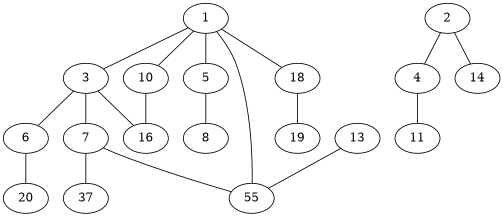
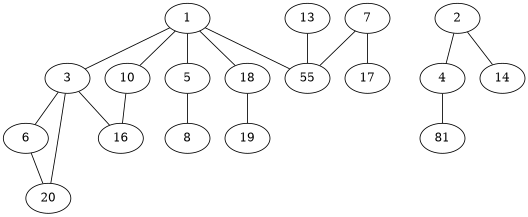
edge "3" -- "7": now "3" -- "20"
node "11": label "11" -> "81"
node "37": label "37" -> "17"
